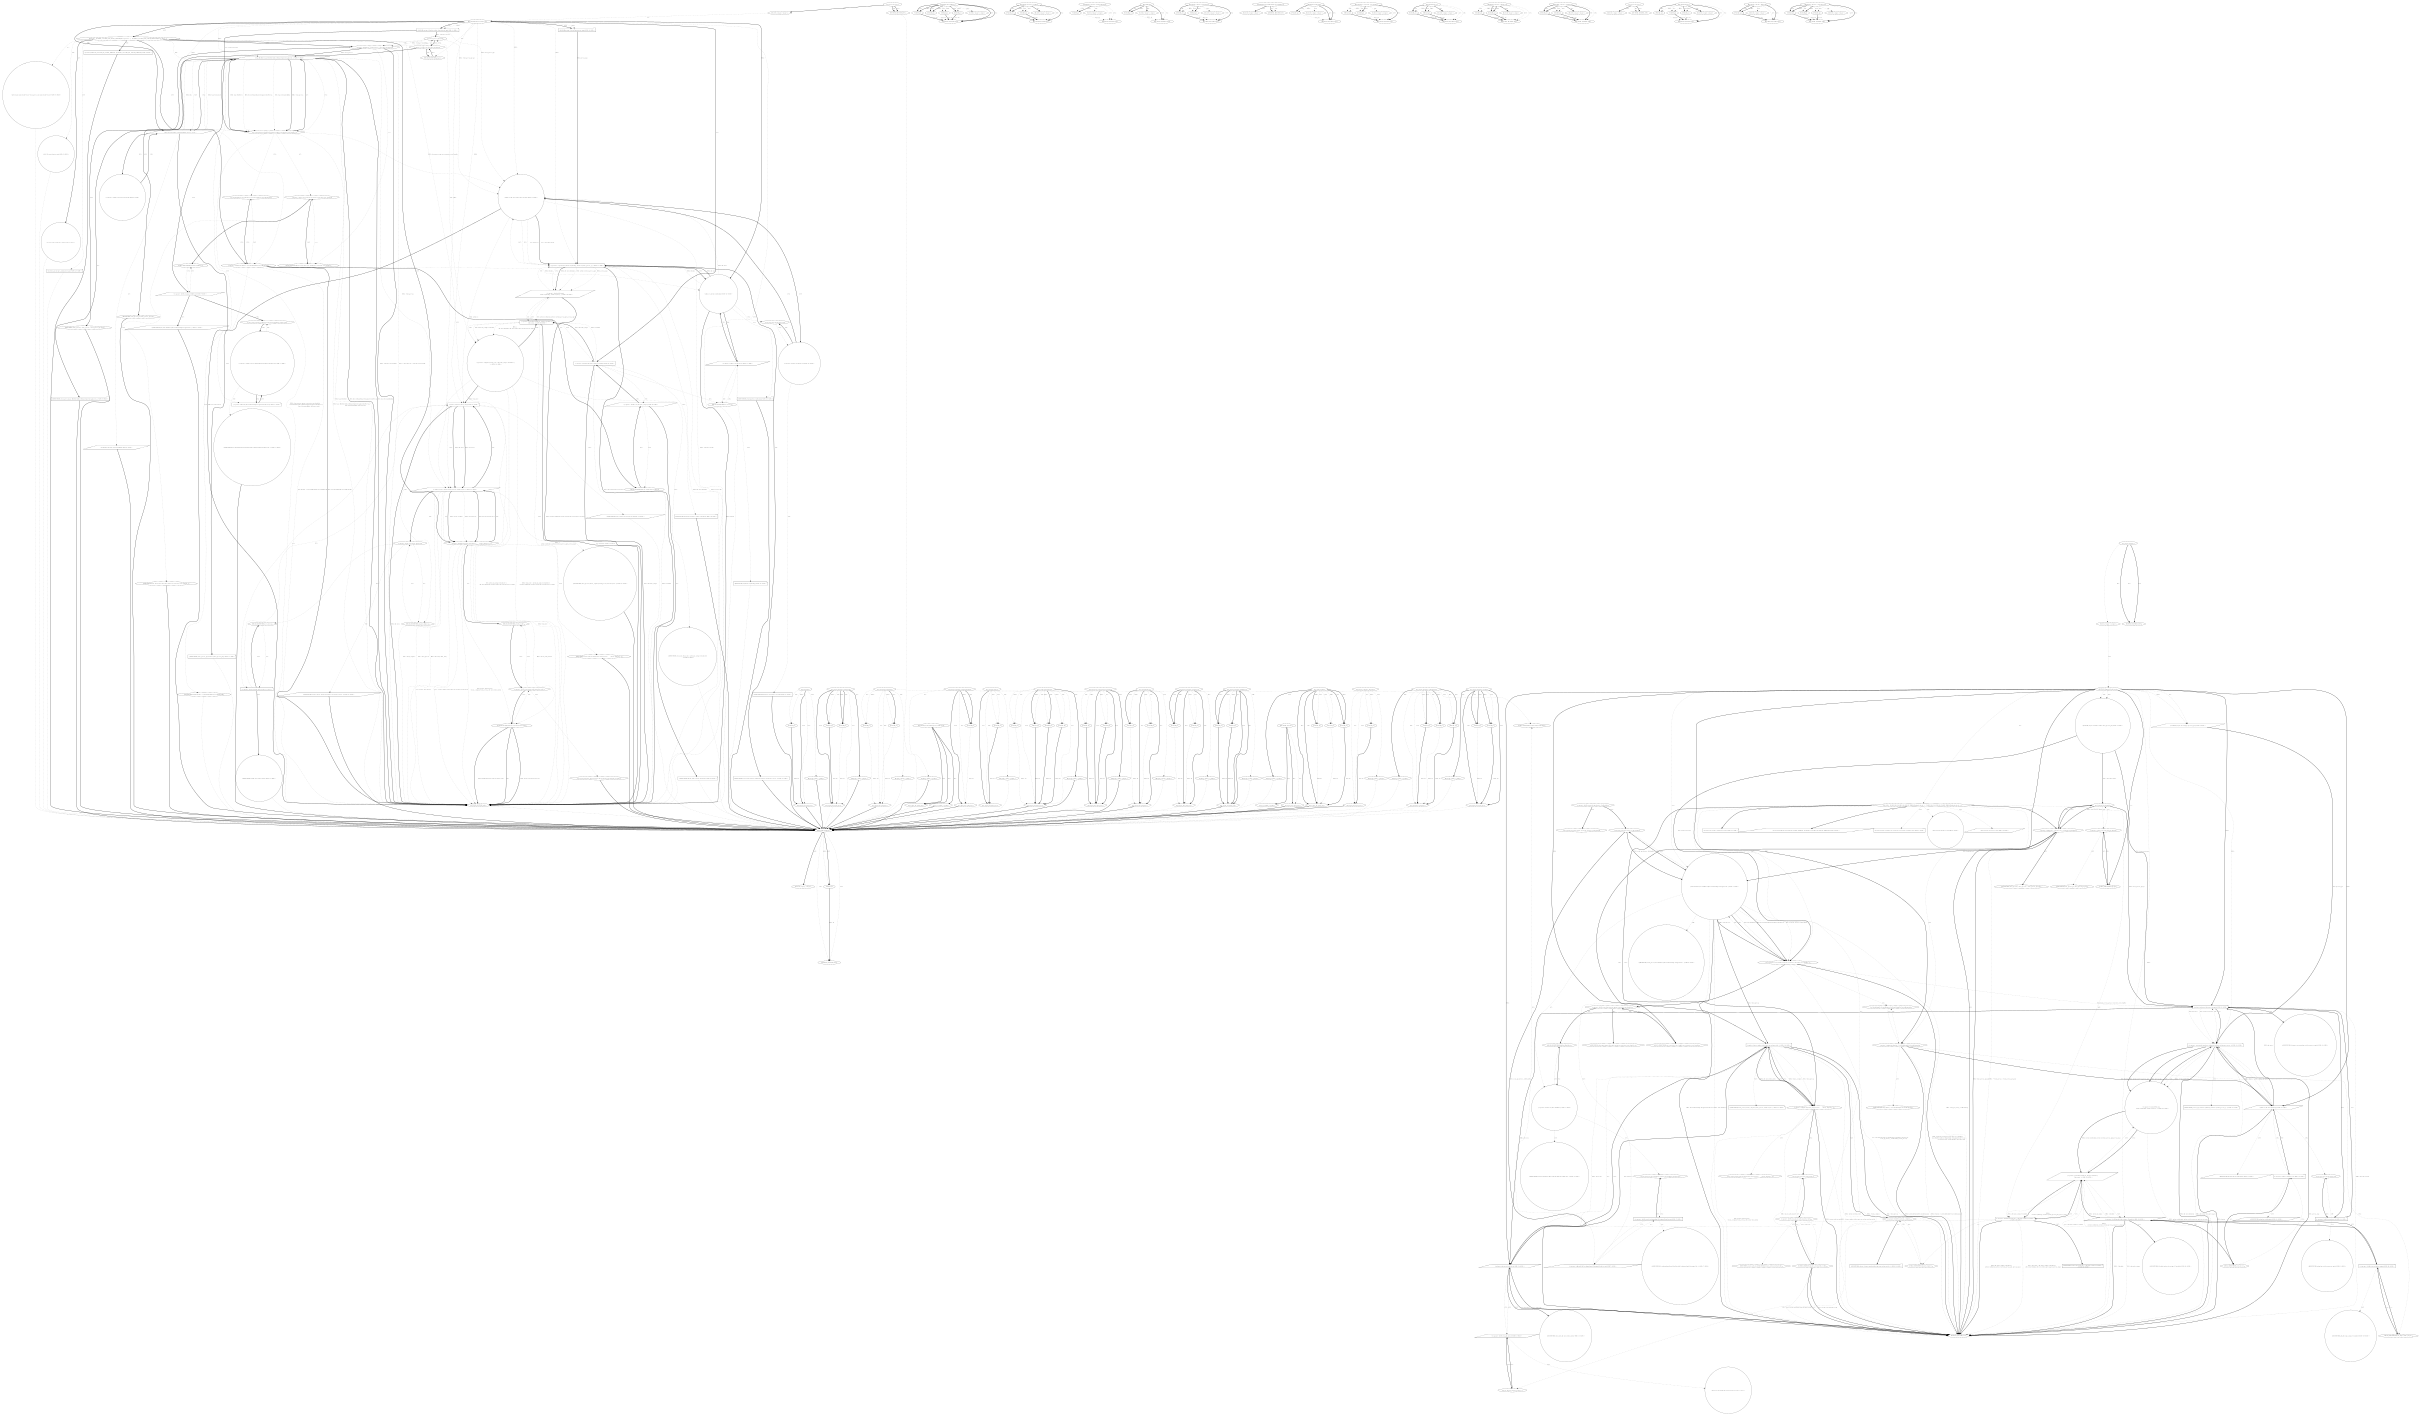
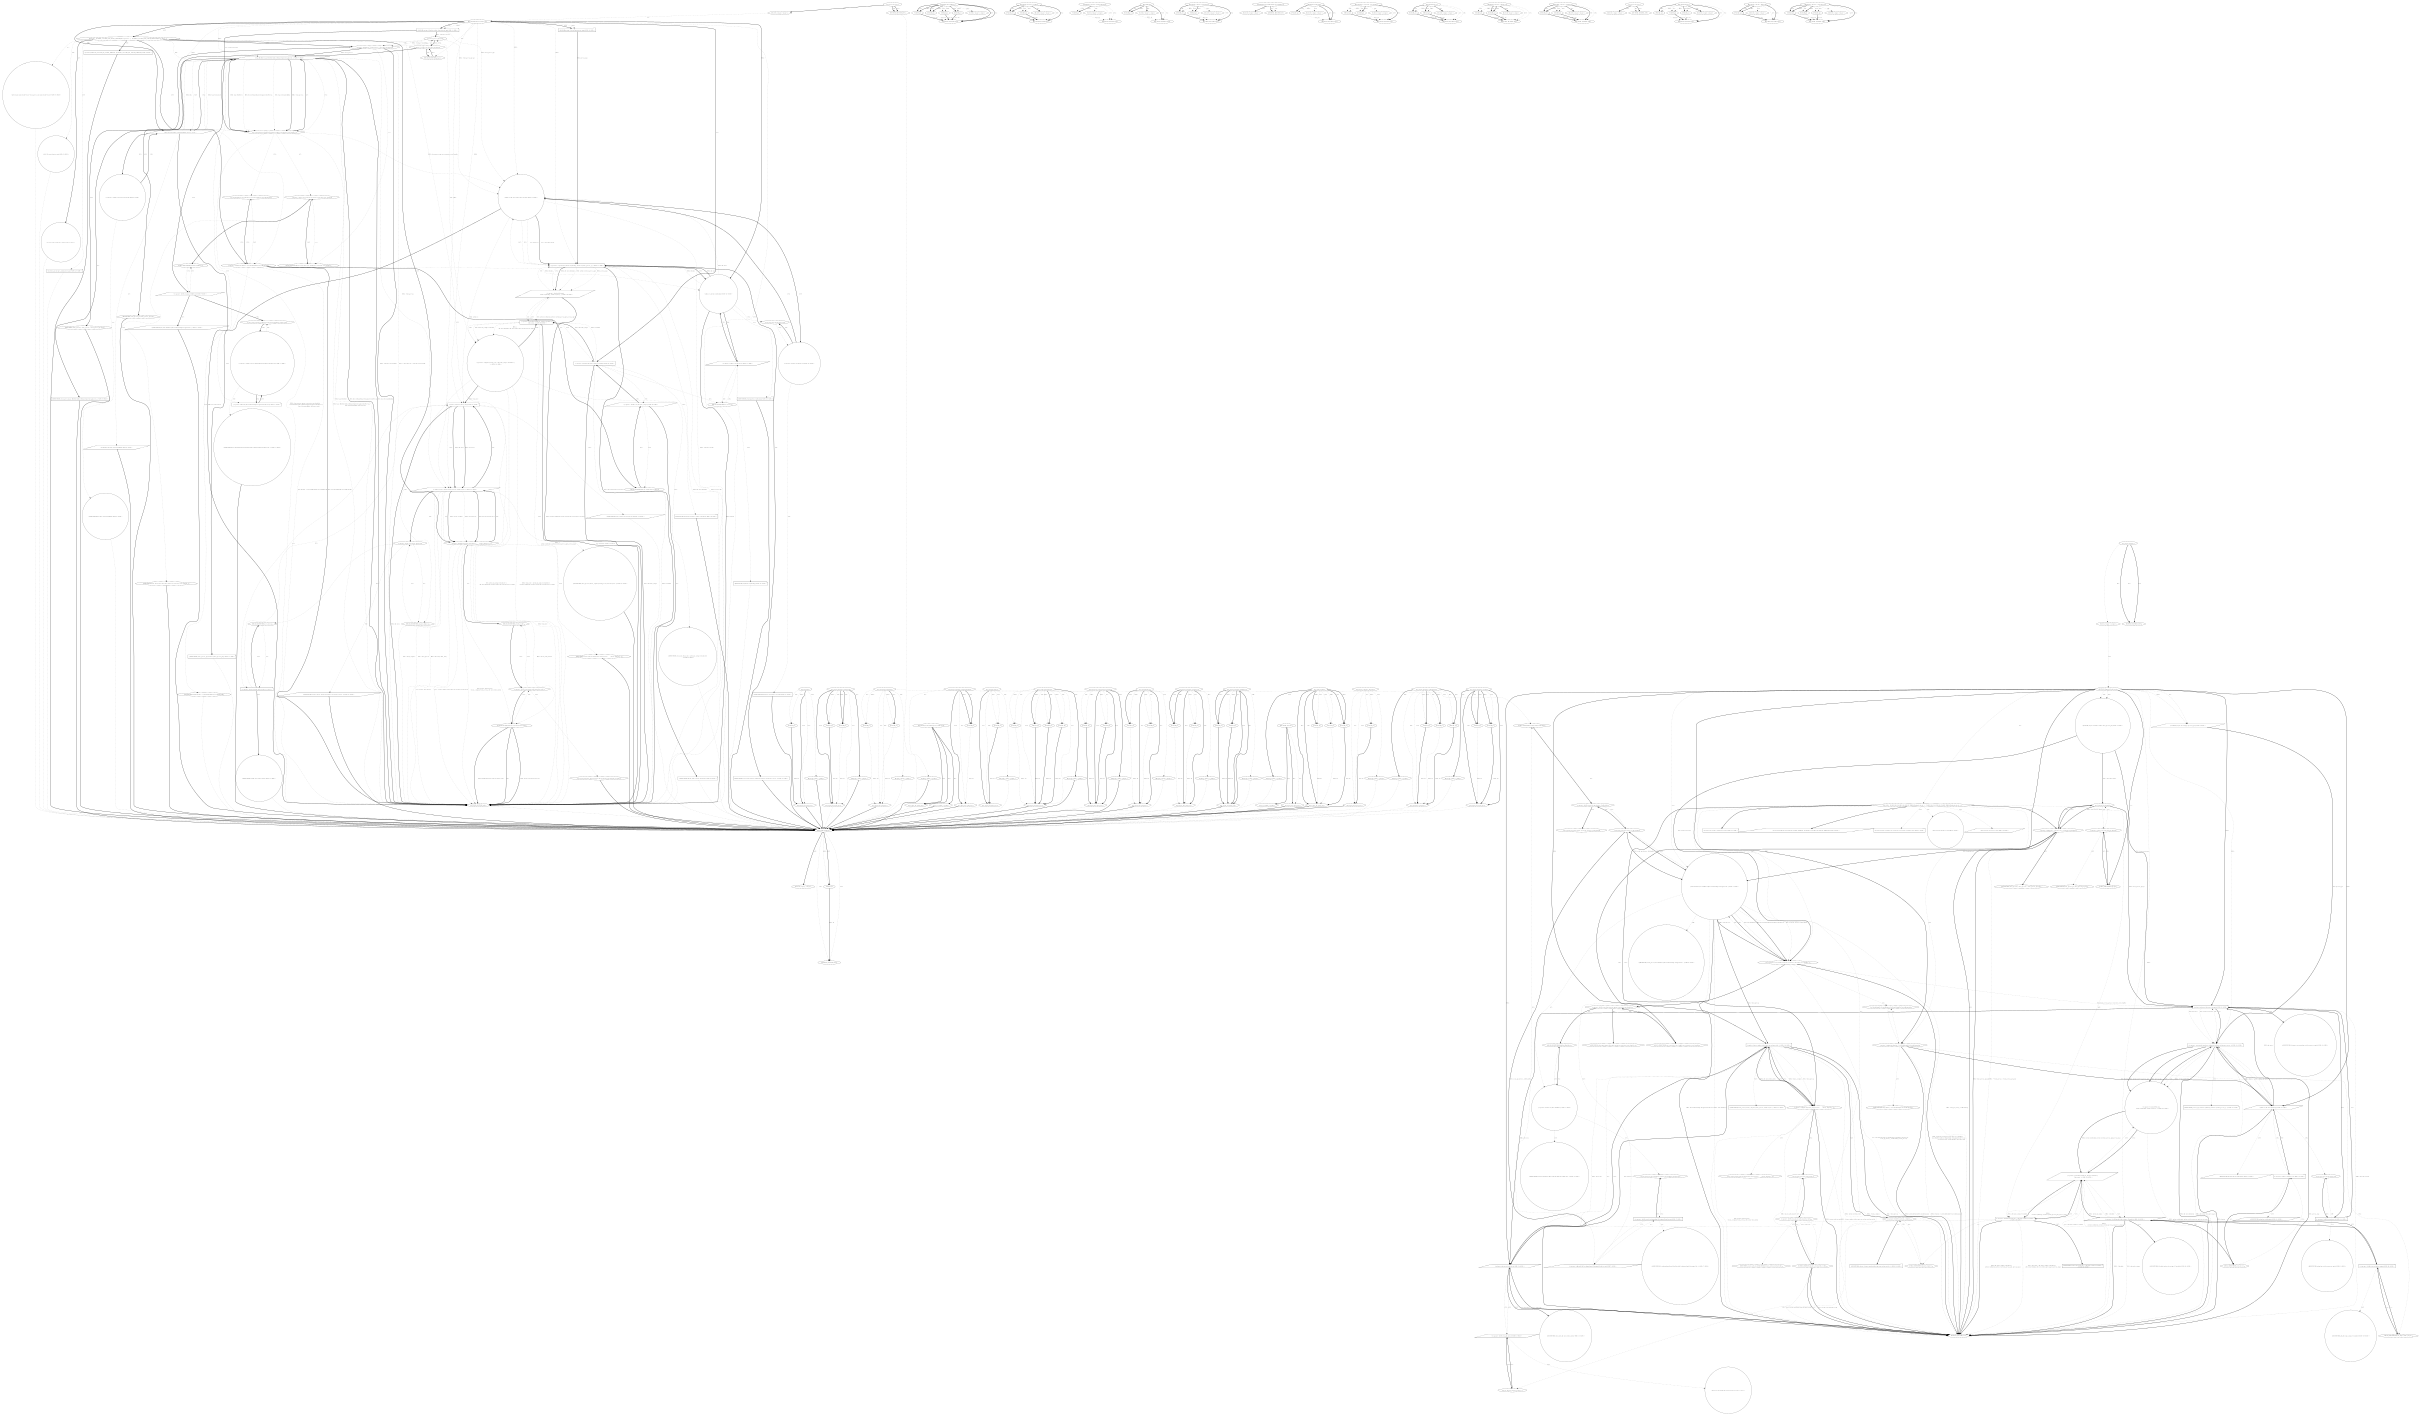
node "<(IDENTIFIER,base,base::Unretained(this))<SUB>8</SUB>>": added
edge "(FIELD_IDENTIFIER,GetWeakPtr,GetWeakPtr)" -> "(<operator>.fieldAccess,weak_ptr_factory_.GetWeakPtr)": added, label "CFG:"
edge "(<operator>.fieldAccess,weak_ptr_factory_.GetWeakPtr)" -> "(GetWeakPtr,weak_ptr_factory_.GetWeakPtr())": style bold -> dotted
edge "(GetWeakPtr,weak_ptr_factory_.GetWeakPtr())" -> "(<operator>.fieldAccess,weak_ptr_factory_.GetWeakPtr)": added, label "AST:"
